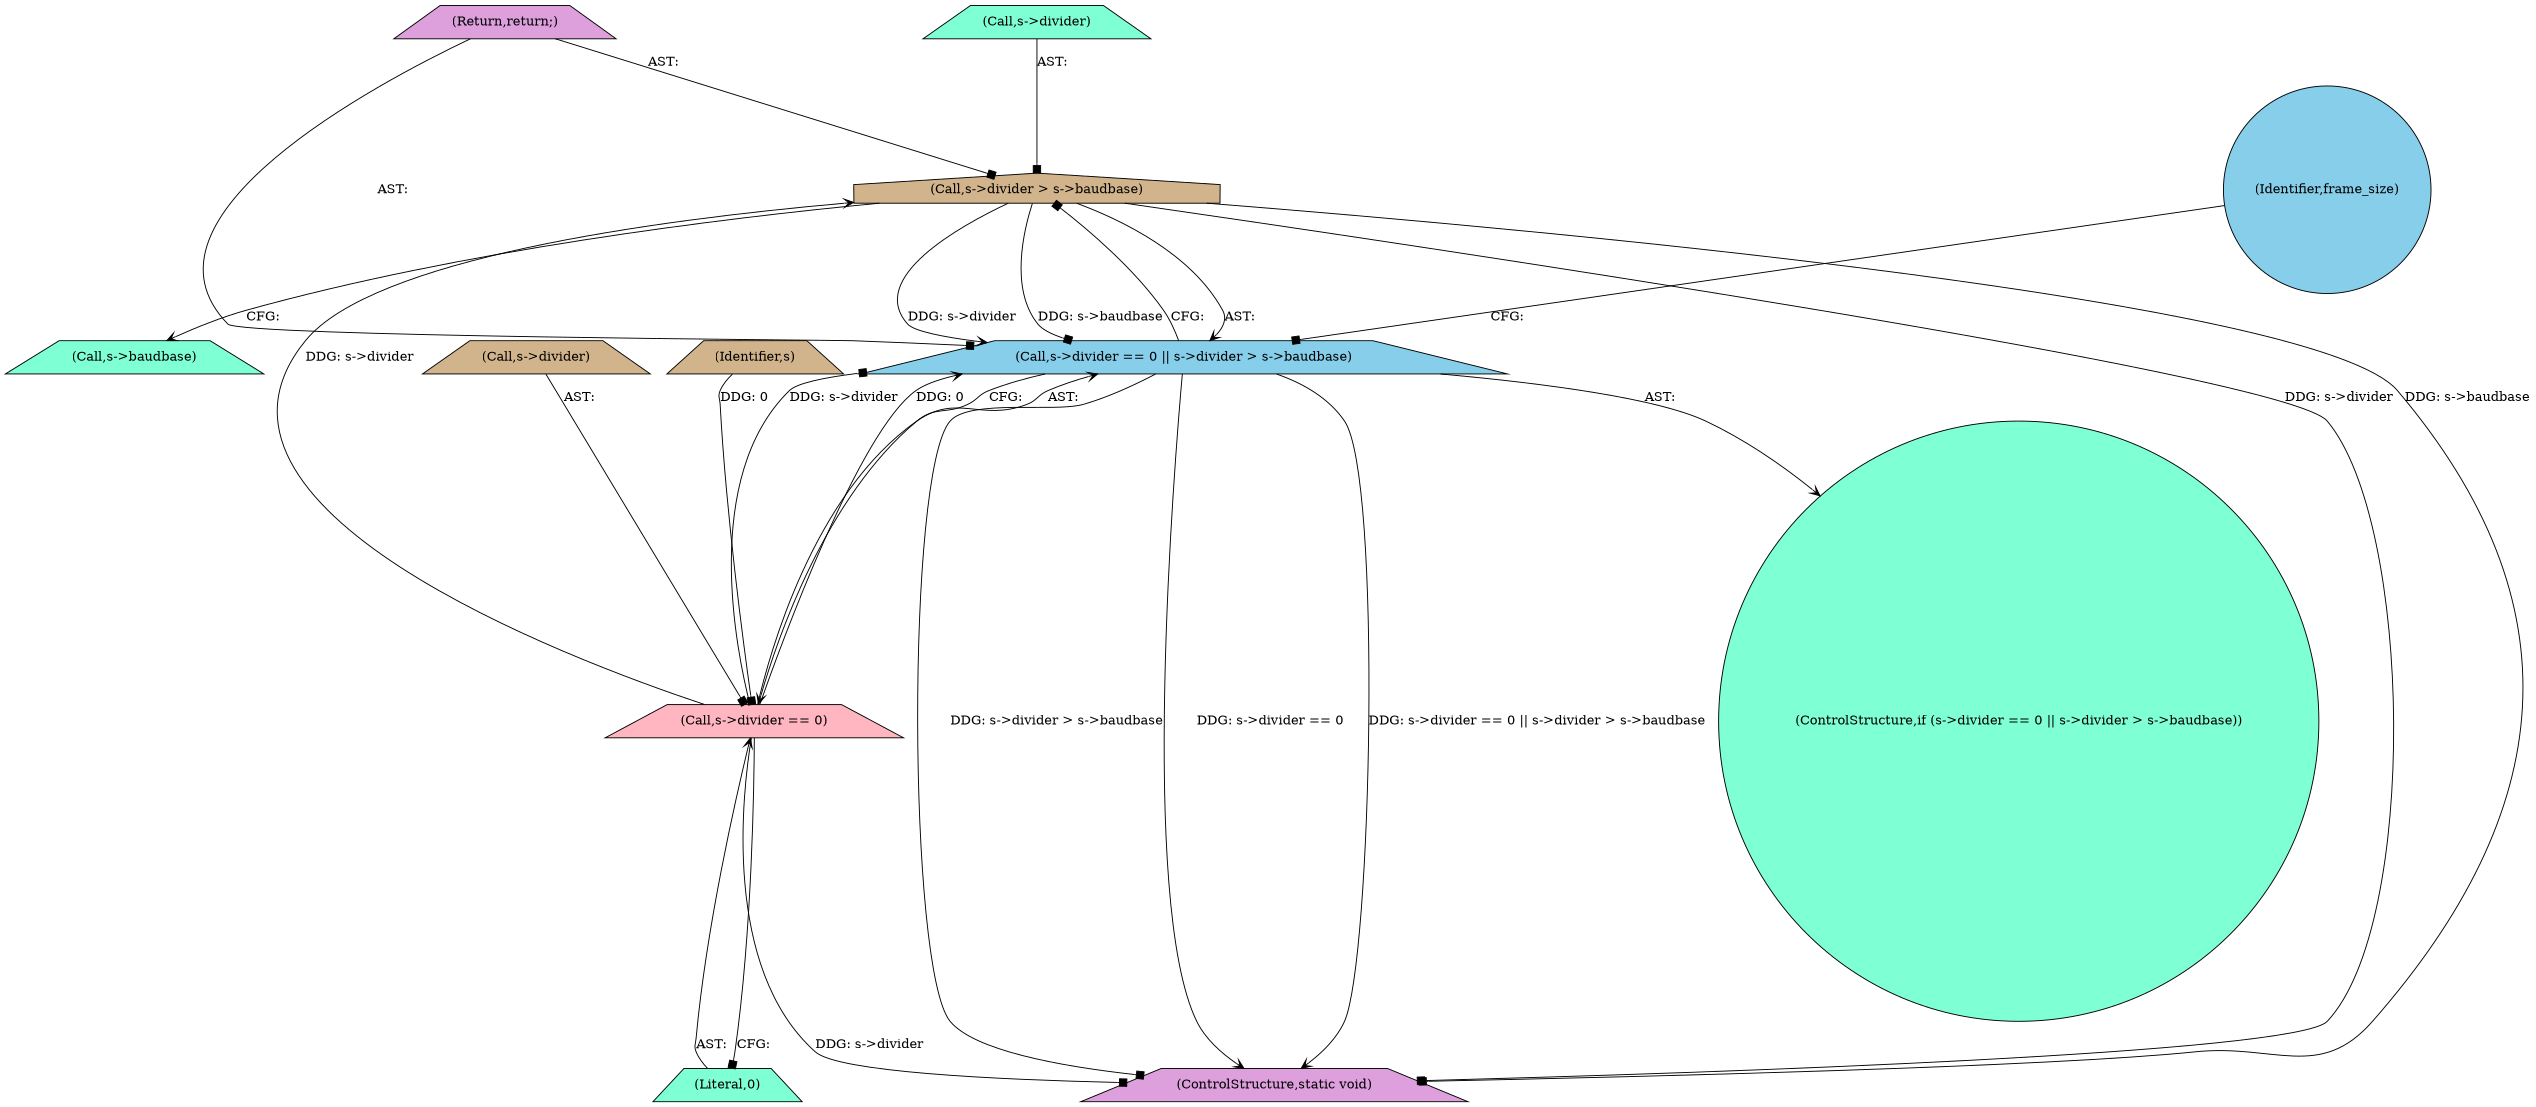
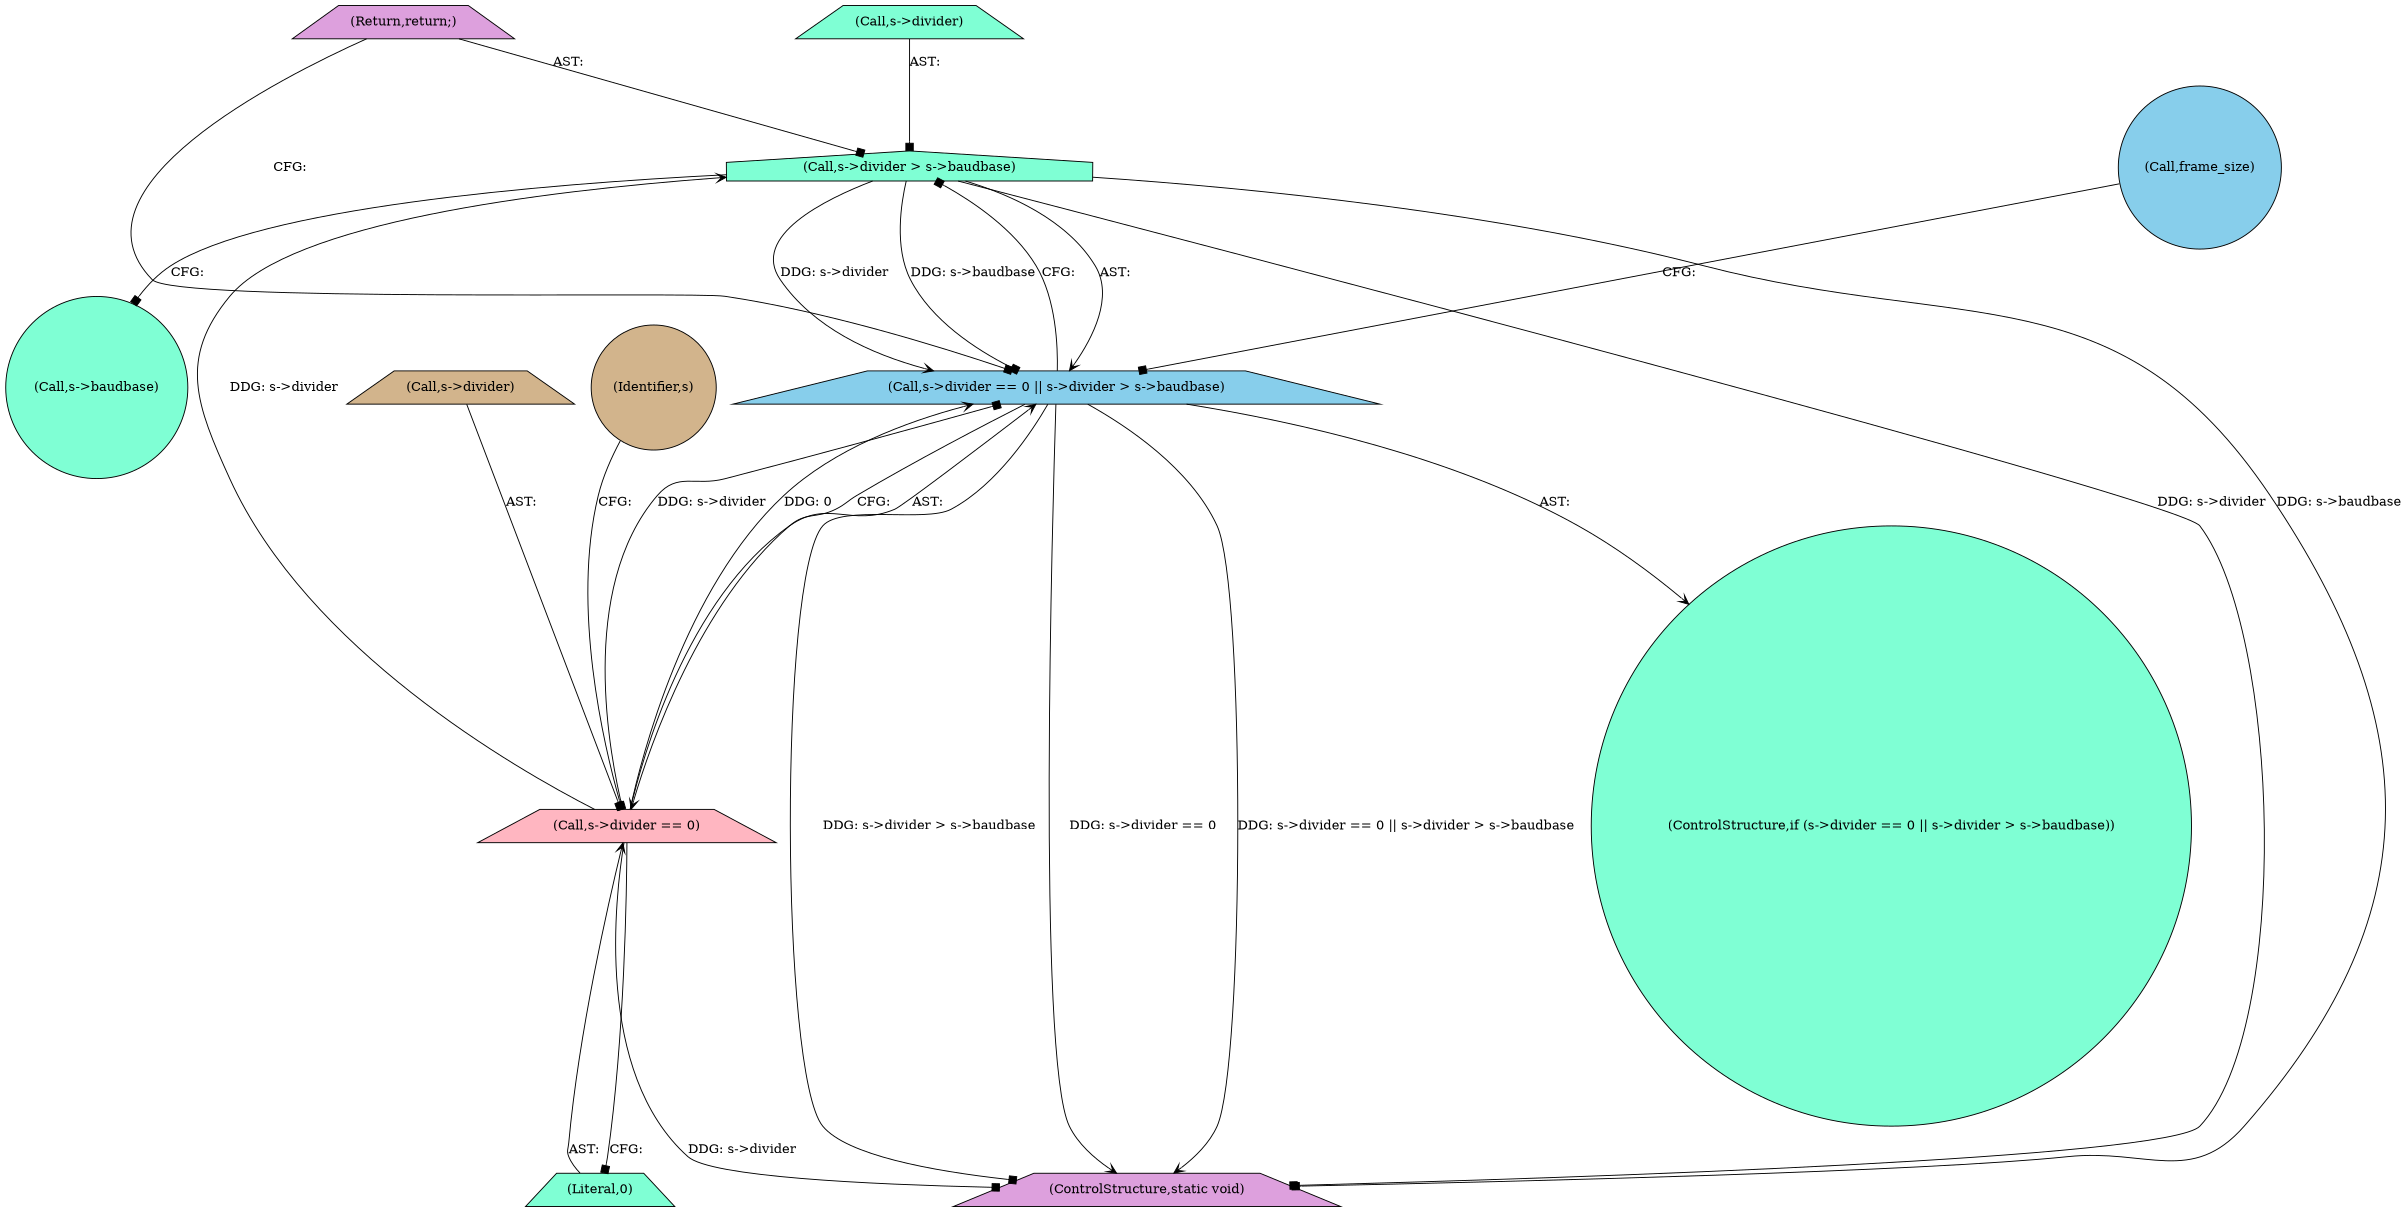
edge "(Return,return;)" -> "(Call,s->divider == 0 || s->divider > s->baudbase)": label "AST: " -> "CFG: "
node "(Call,s->divider > s->baudbase)": fillcolor tan -> aquamarine
node "(Identifier,frame_size)": label "(Identifier,frame_size)" -> "(Call,frame_size)"
edge "(Call,s->divider > s->baudbase)" -> "(Call,s->baudbase)": arrowhead vee -> box
node "(Call,s->baudbase)": shape trapezium -> circle
node "(Identifier,s)": shape trapezium -> circle
edge "(Identifier,s)" -> "(Call,s->divider == 0)": label "DDG: 0" -> "CFG: "
